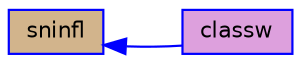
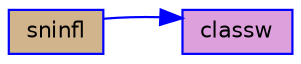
edge "classw" -> "sninfl": reversed
